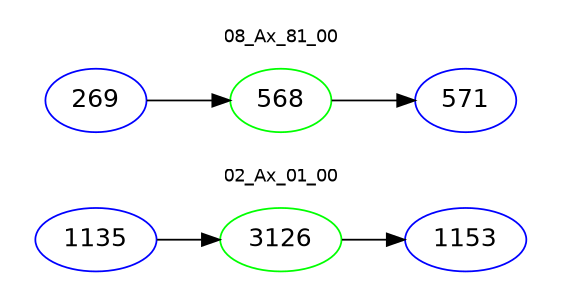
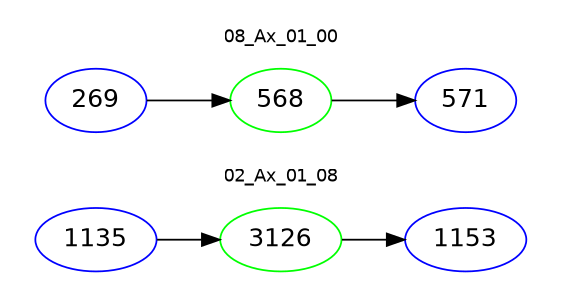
cluster "08_Ax_81_00": label "08_Ax_81_00" -> "08_Ax_01_00"
cluster "02_Ax_01_00": label "02_Ax_01_00" -> "02_Ax_01_08"
